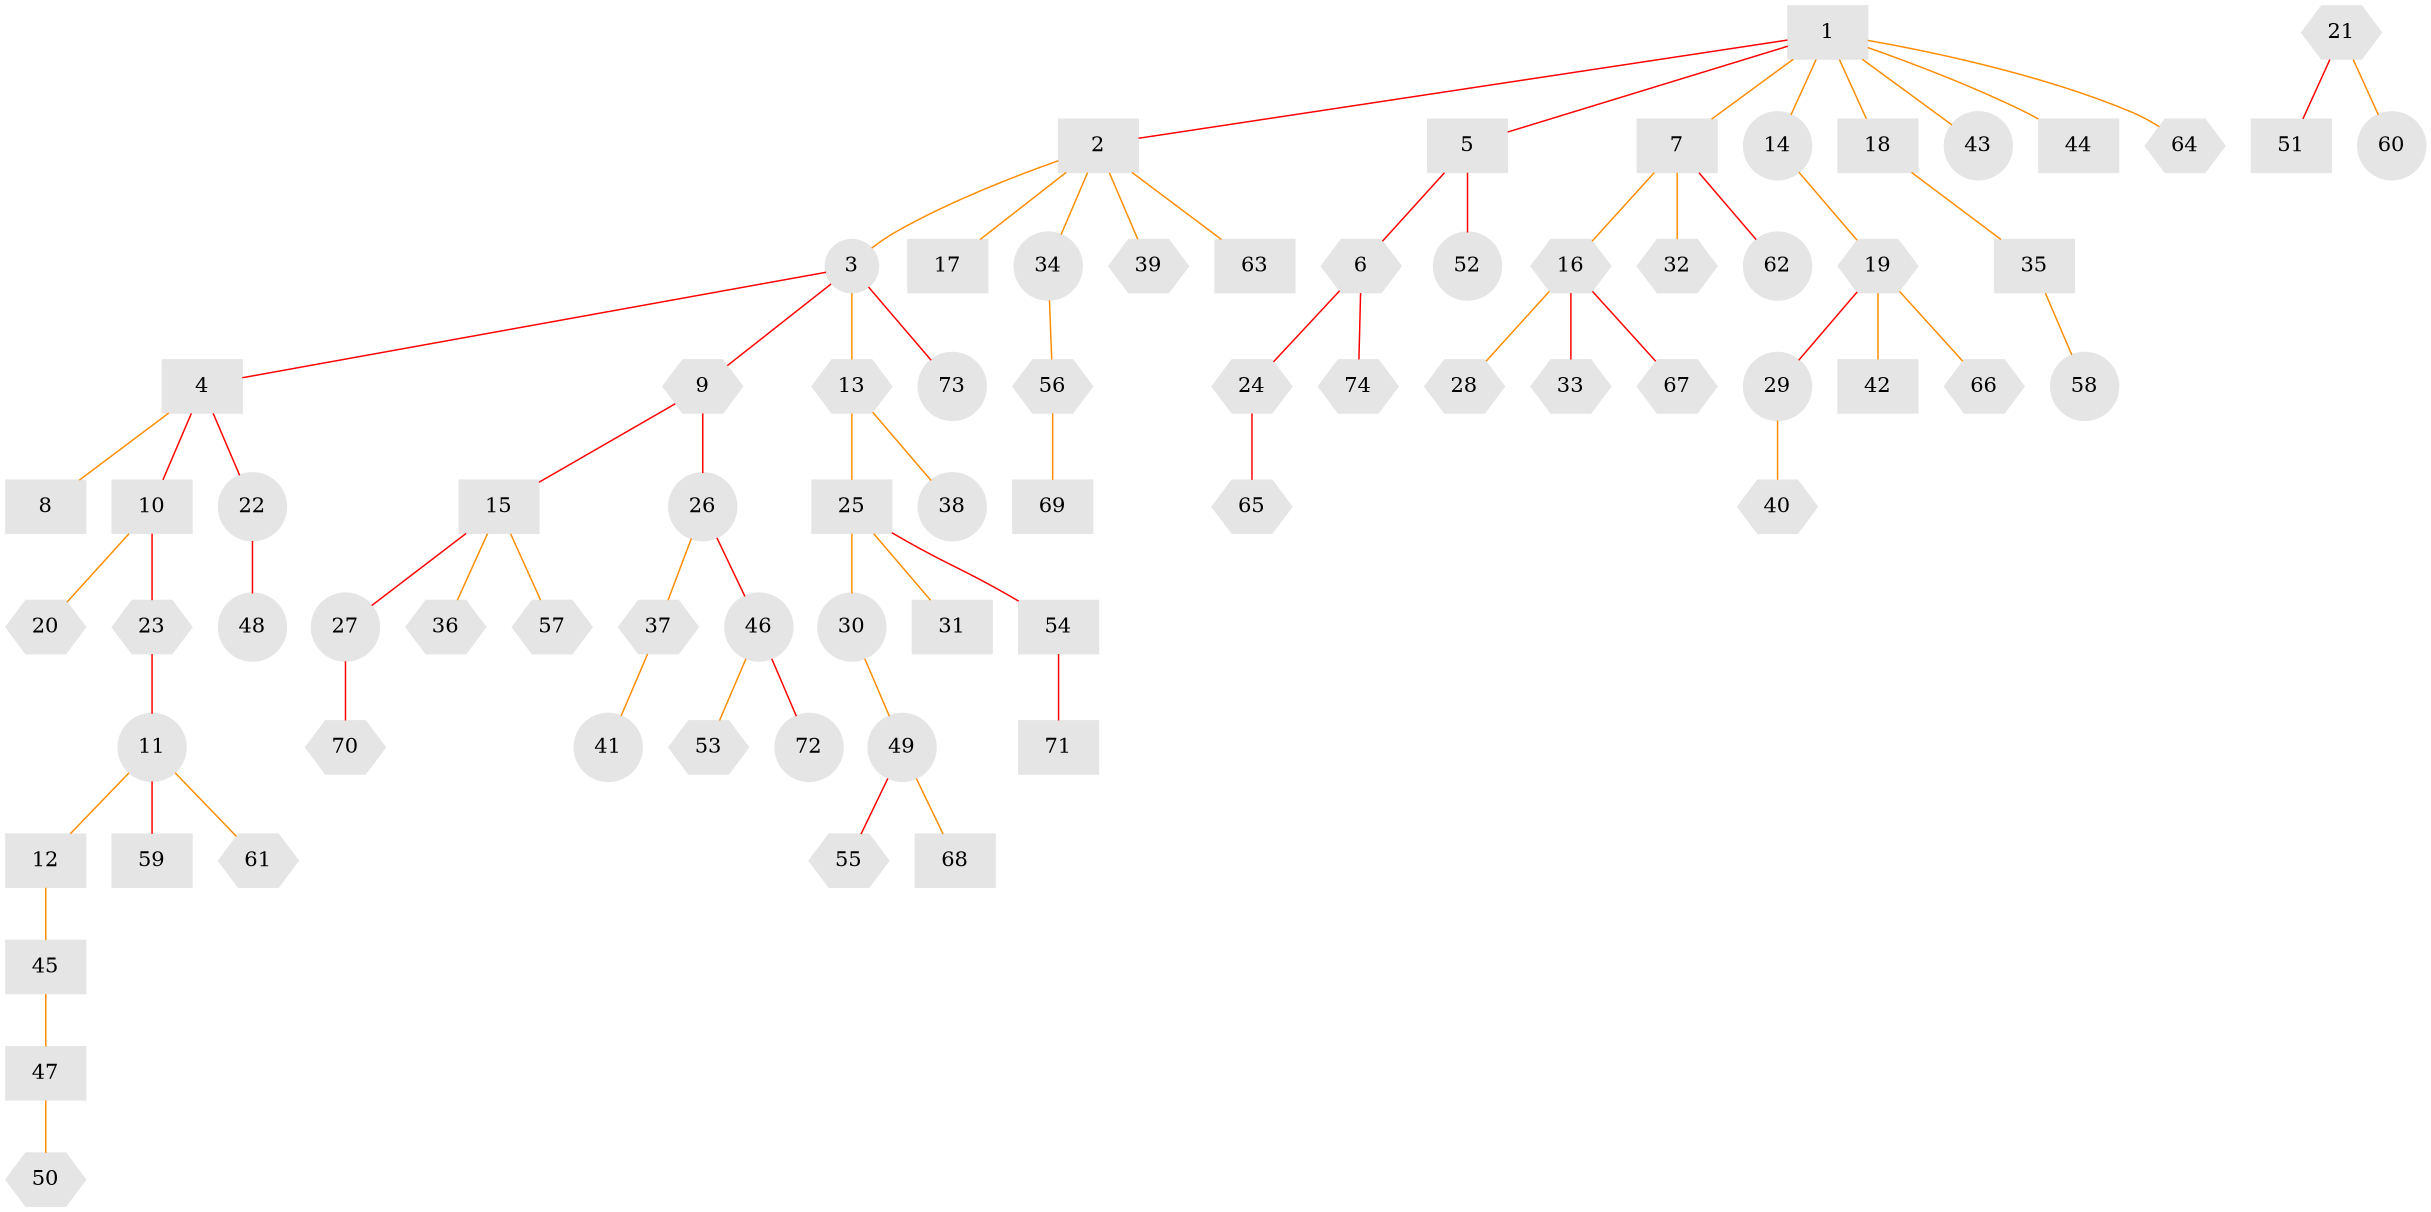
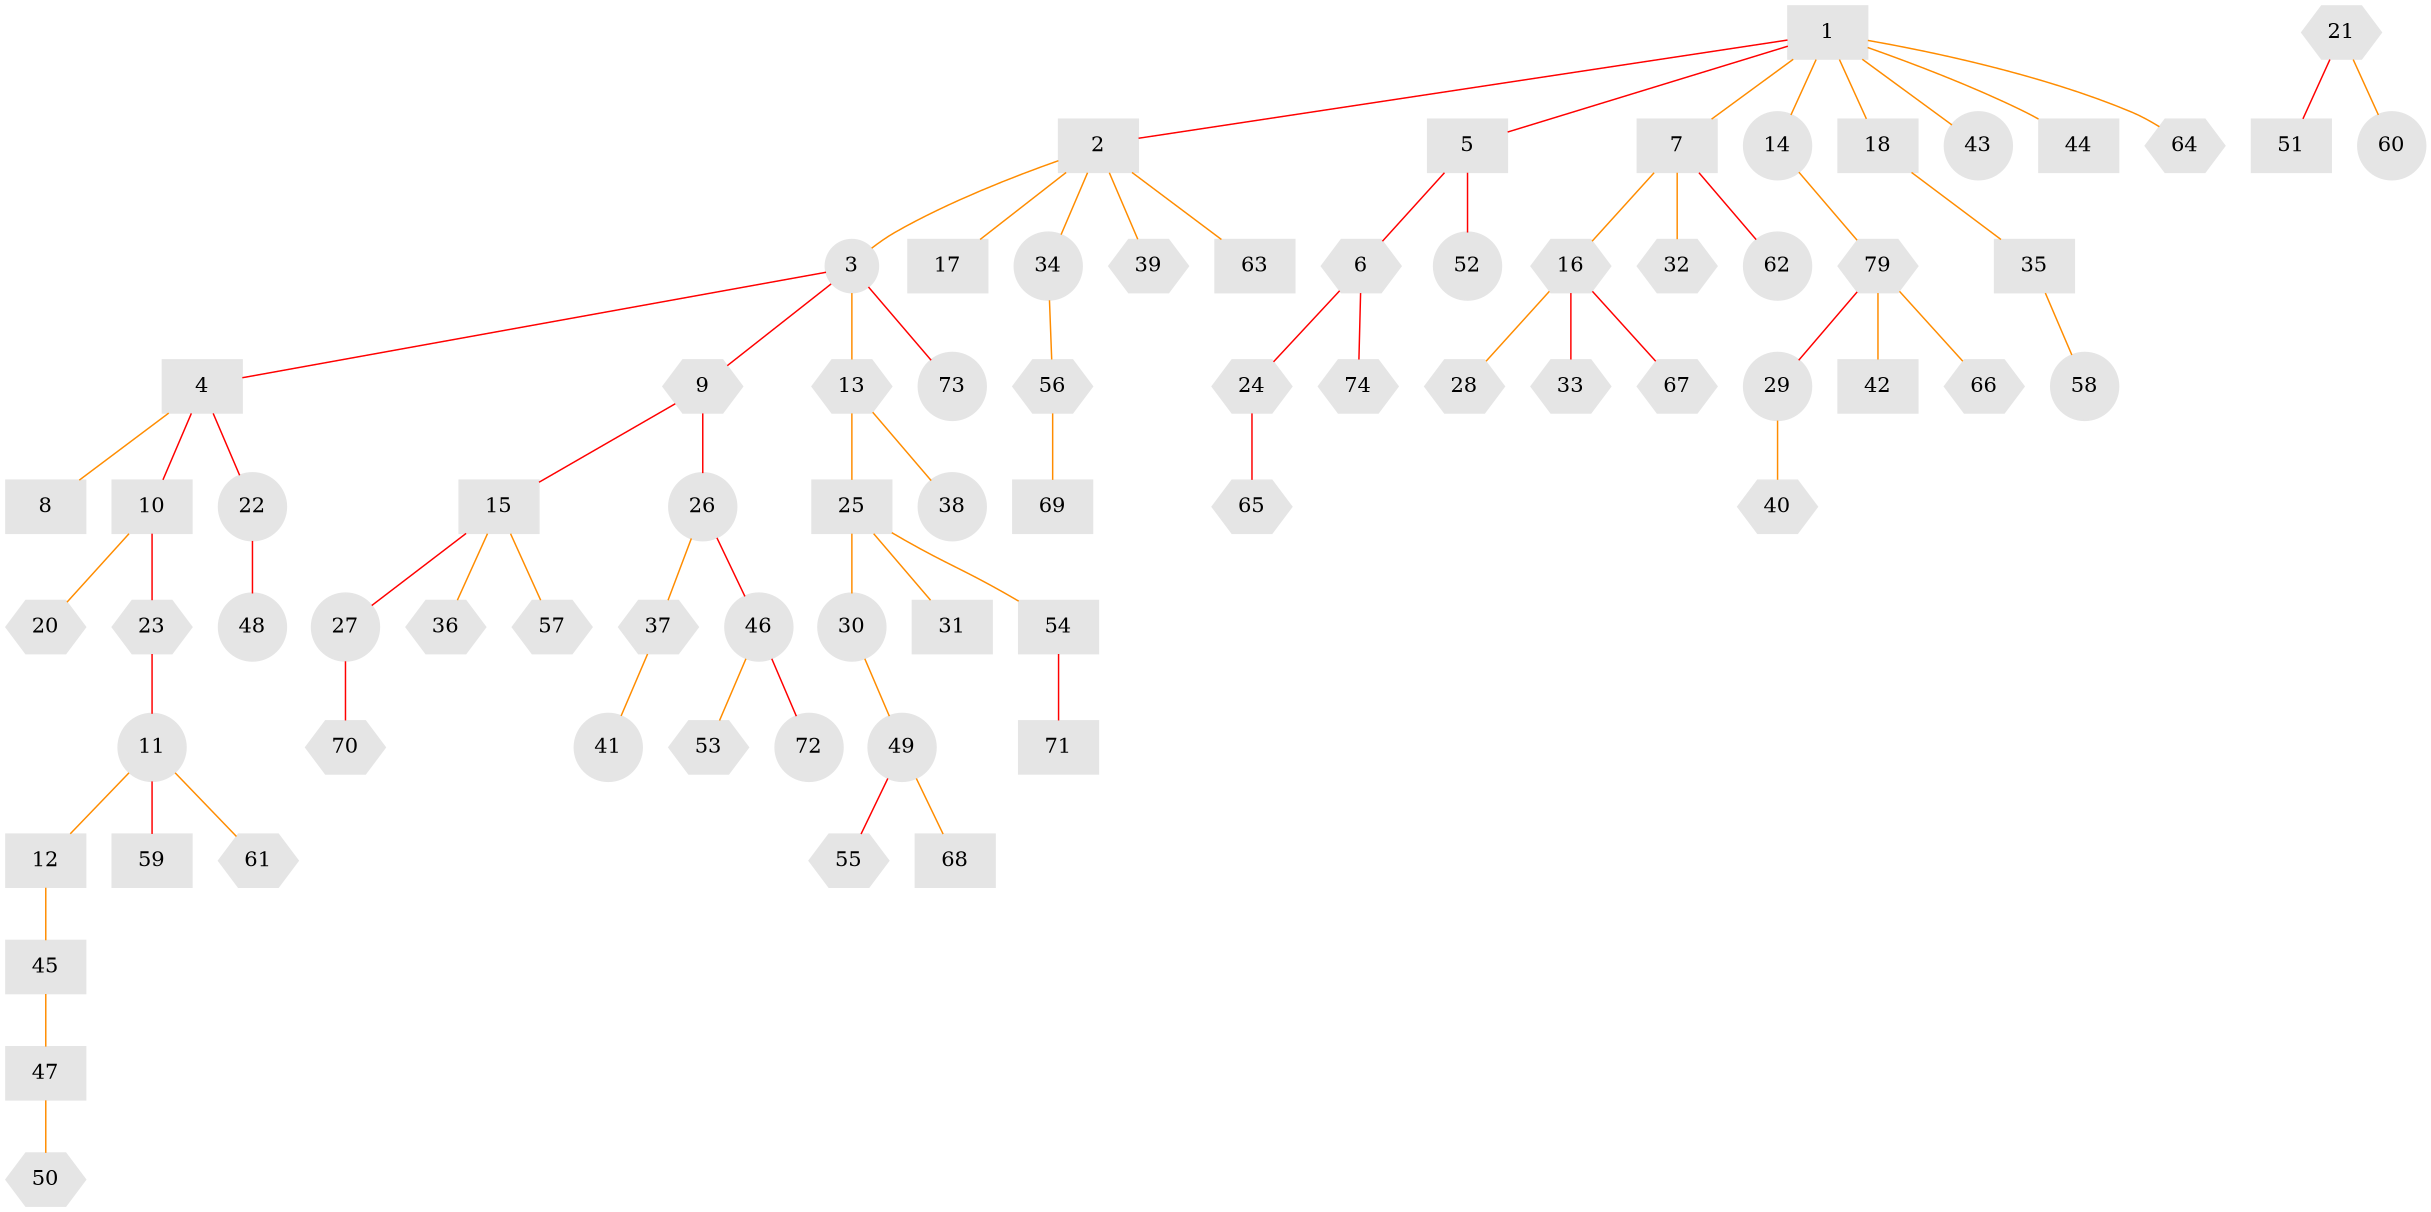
node "19": label "19" -> "79"
edge "25" -- "54": color red -> darkorange
